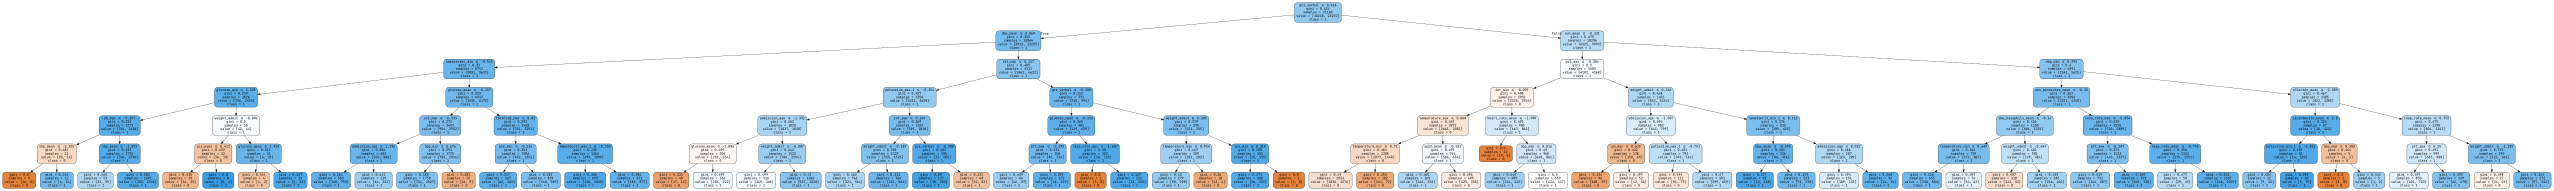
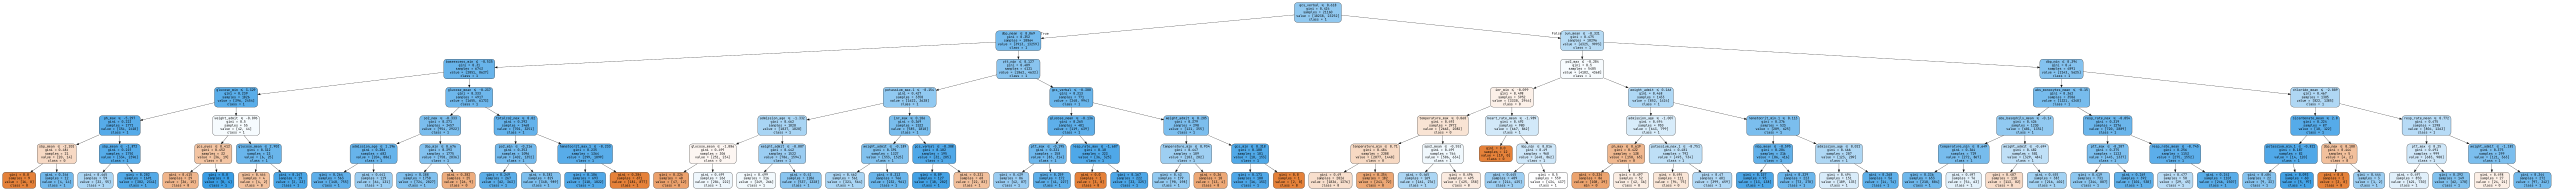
node "gini = 0.284 samples = 671 value = [181, 877] class = 1": fillcolor #62b1ea -> #e58139
node "gini = 0.334 samples = 86 value = [108, 29] class = 0": label "gini = 0.334 samples = 86 value = [108, 29] class = 0" -> "gini = 0.334 samples = 86 value = [108, 29] min = 0"
